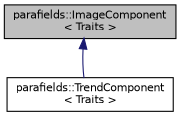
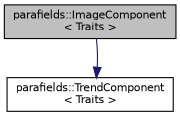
edge "parafields::TrendComponent < Traits >" -> "parafields::ImageComponent < Traits >": reversed
